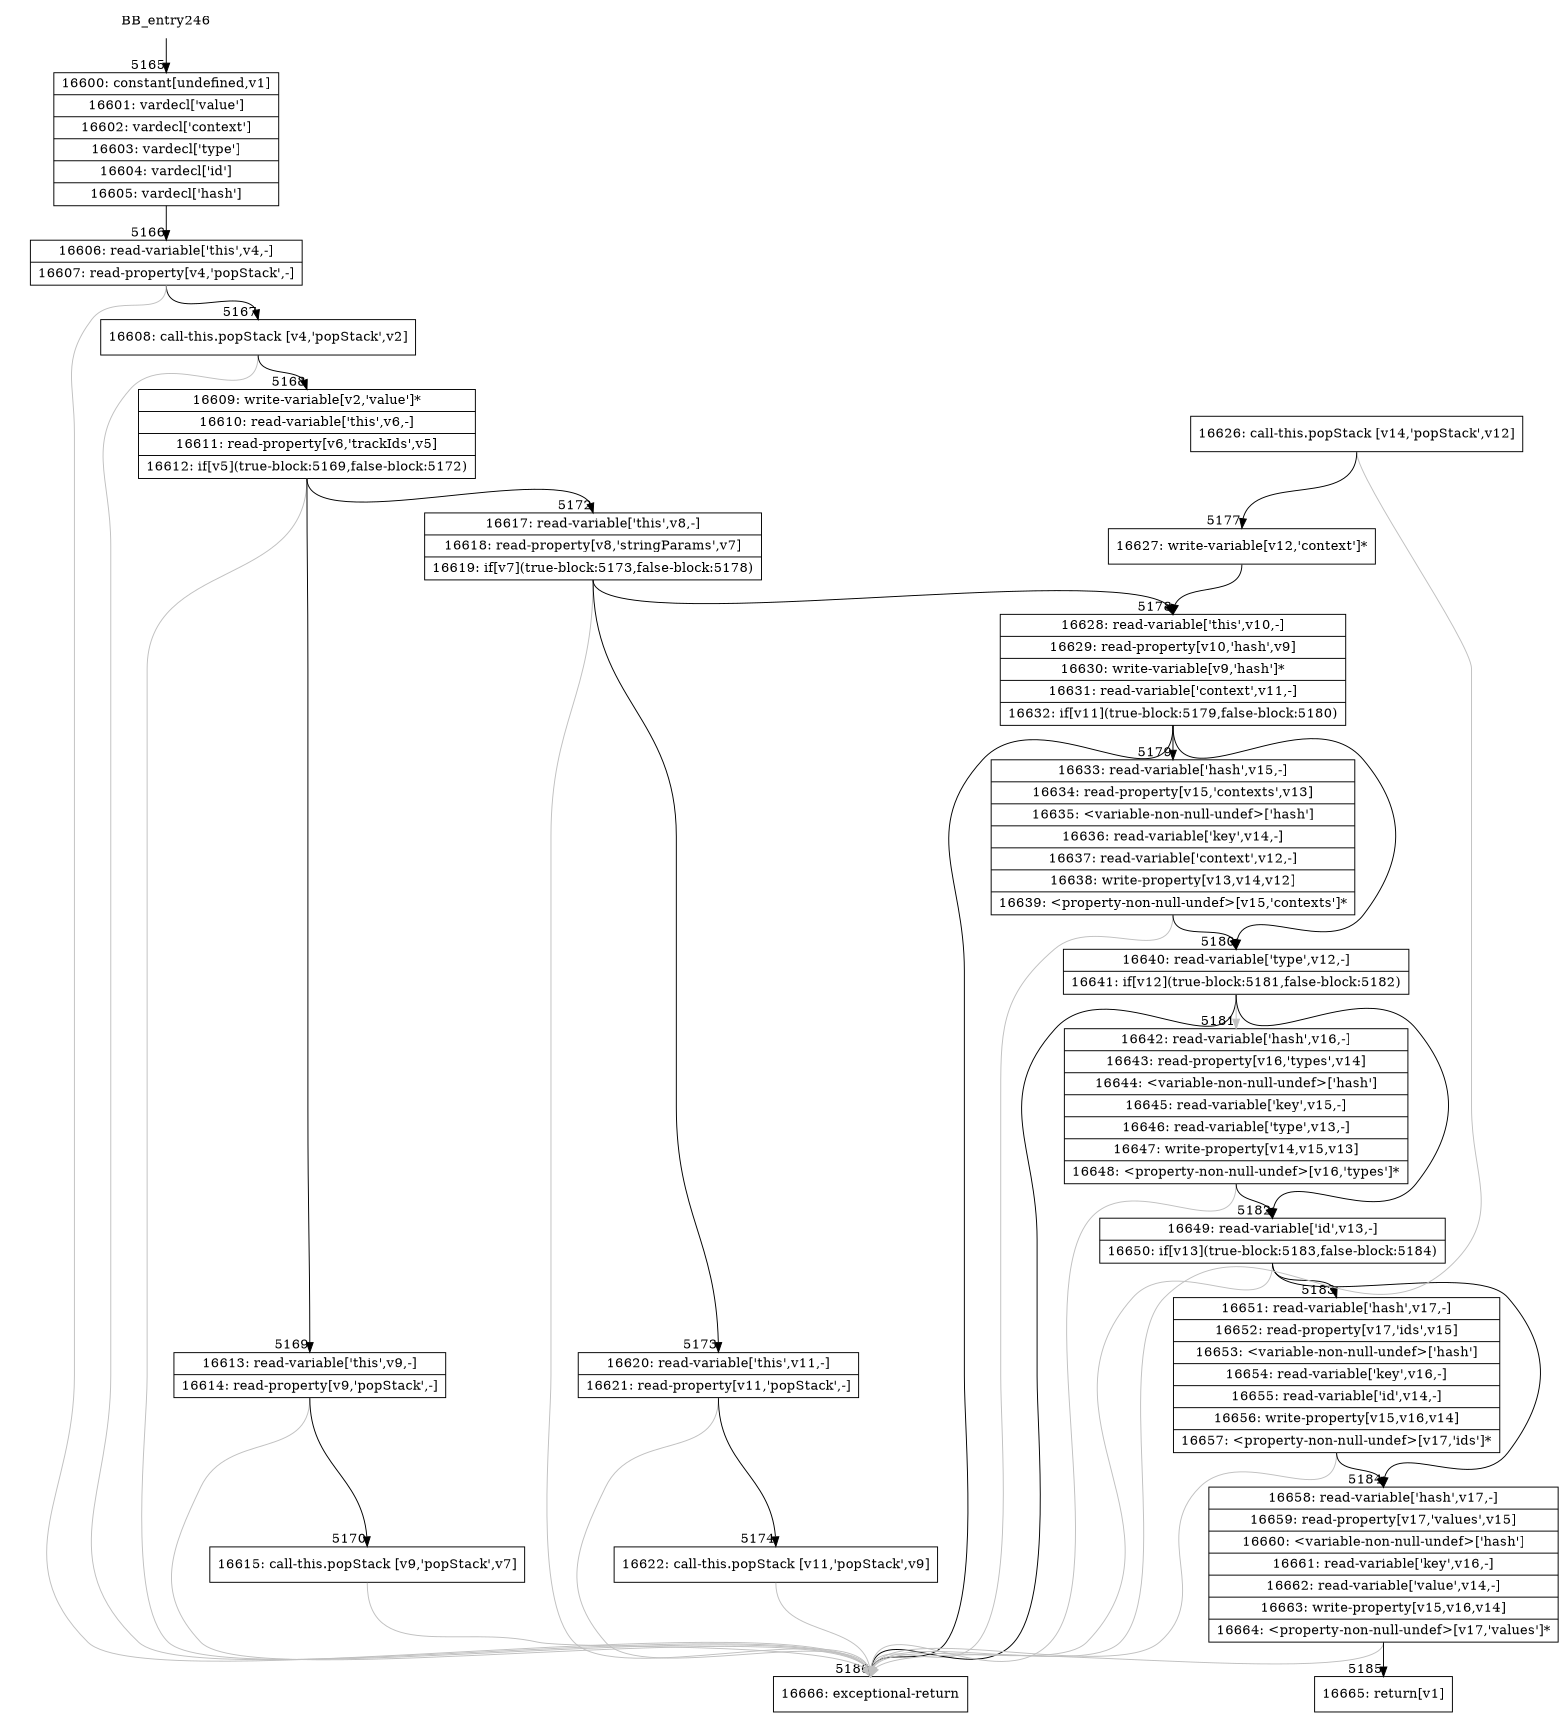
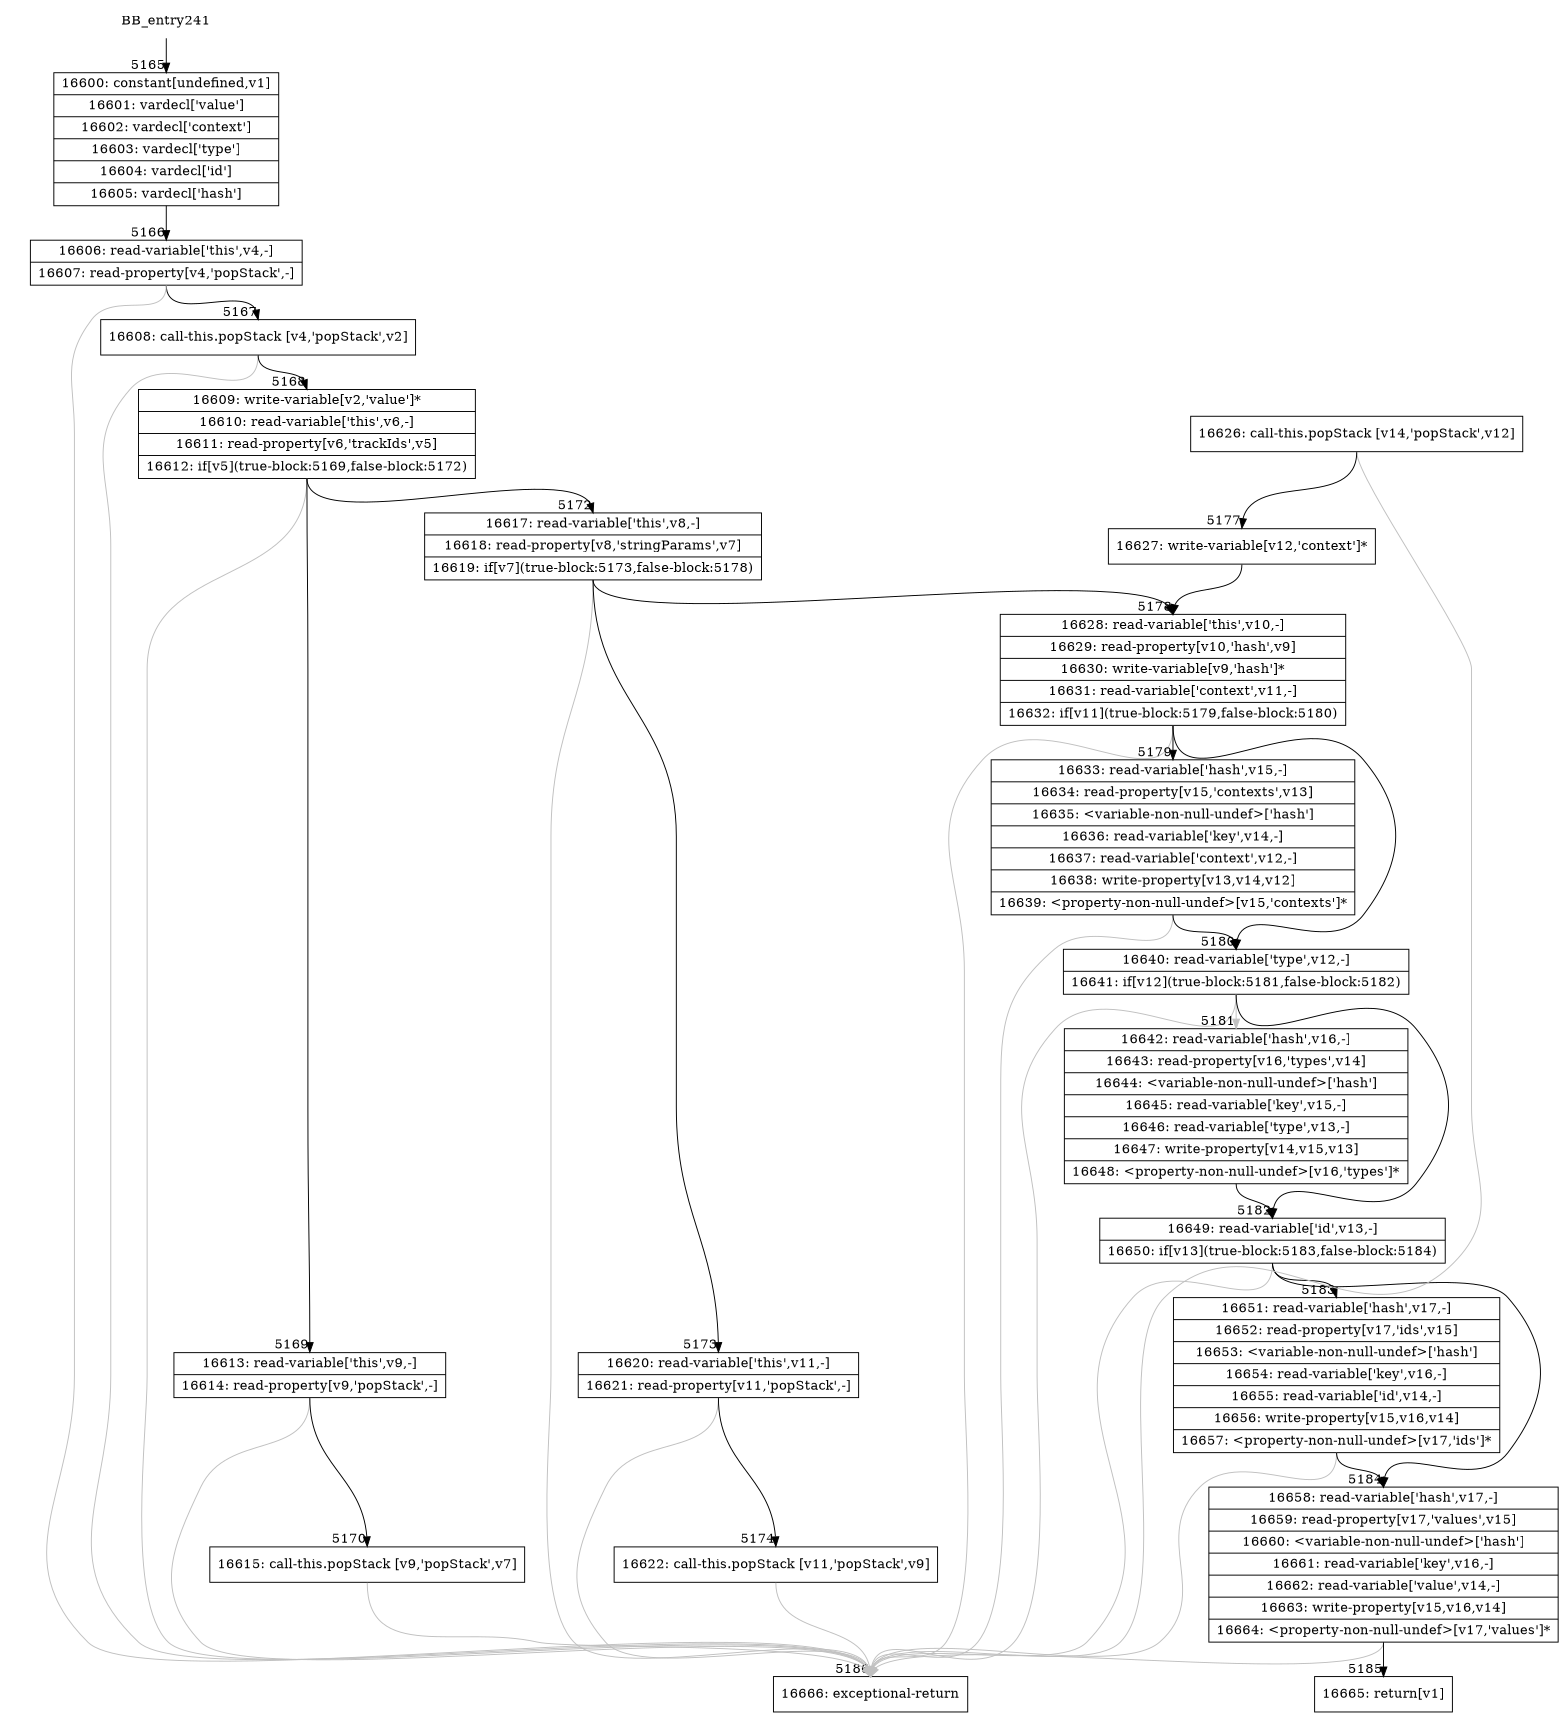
node "BB_entry246": label "BB_entry246" -> "BB_entry241"
edge "16628: read-variable['this',v10,-]" -> "16666: exceptional-return": color black -> gray
edge "16640: read-variable['type',v12,-]" -> "16666: exceptional-return": color black -> gray
edge "16642: read-variable['hash',v16,-]" -> "16666: exceptional-return": removed
